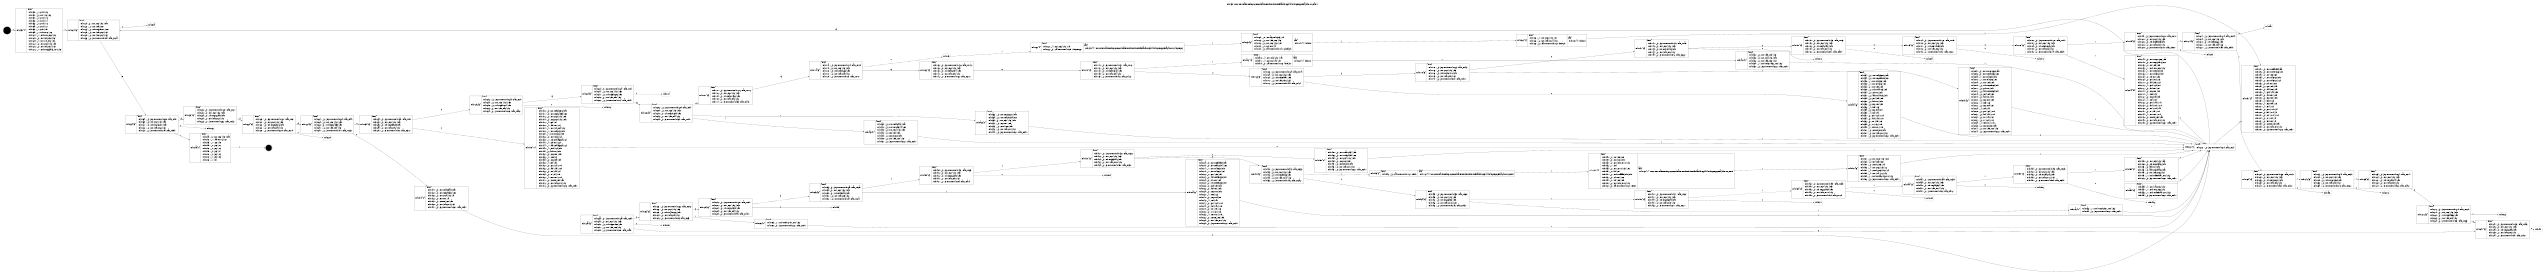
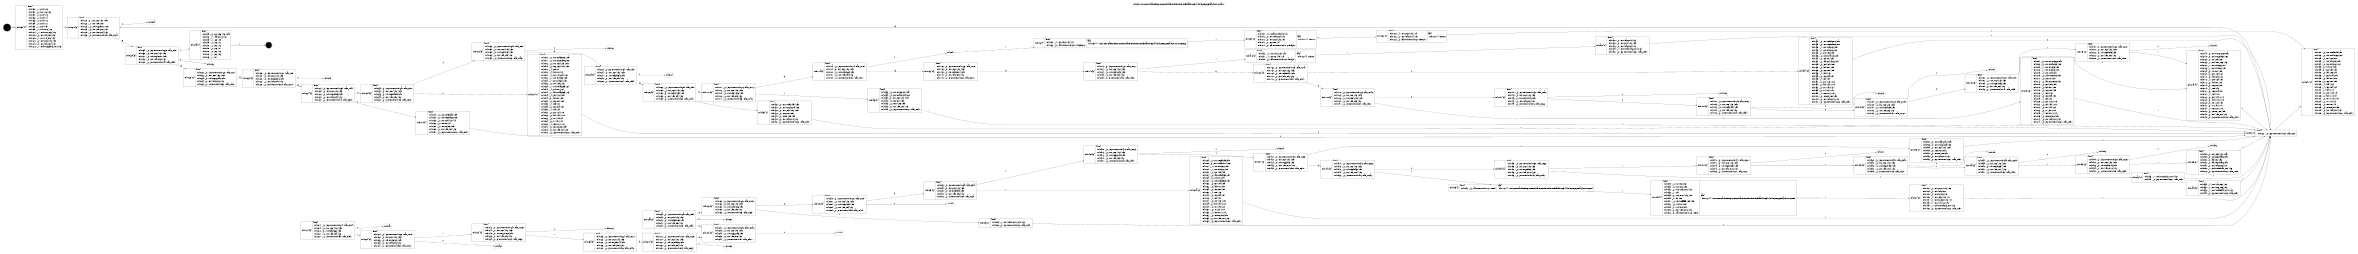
edge "0x4017fb [25]" -> "0x401814 [25]": now "0x4017fb [25]" -> "0x402149 [90]"
edge "0x4016e8 [25]" -> "0x401a35 [27]": now "0x401701 [25]" -> "0x401a35 [27]"
